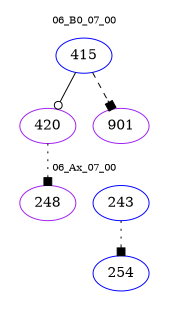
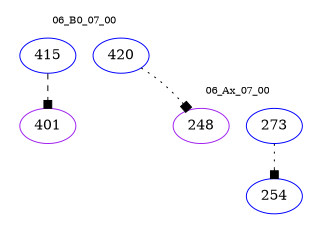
edge "415" -> "420": removed
node "420": color purple -> blue
node "901": label "901" -> "401"
node "243": label "243" -> "273"
